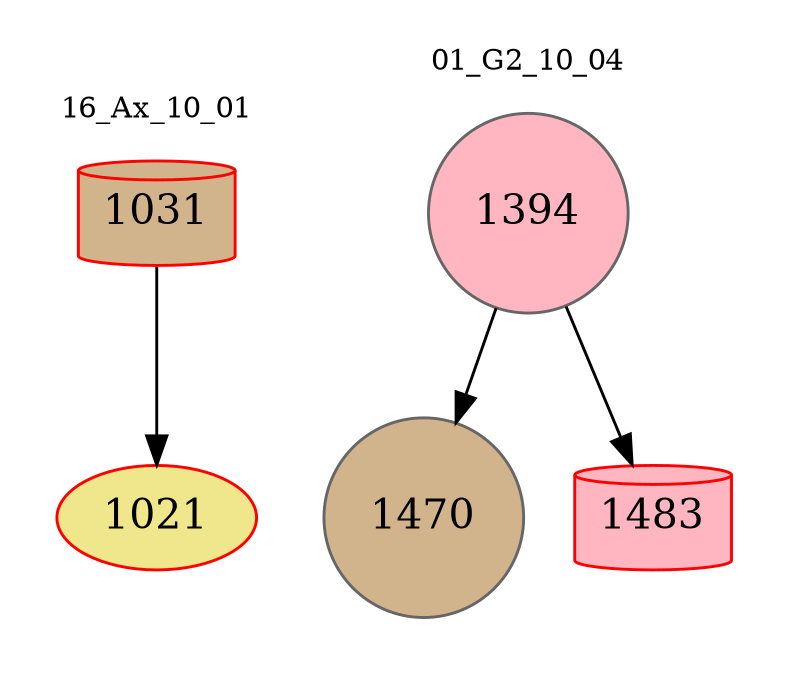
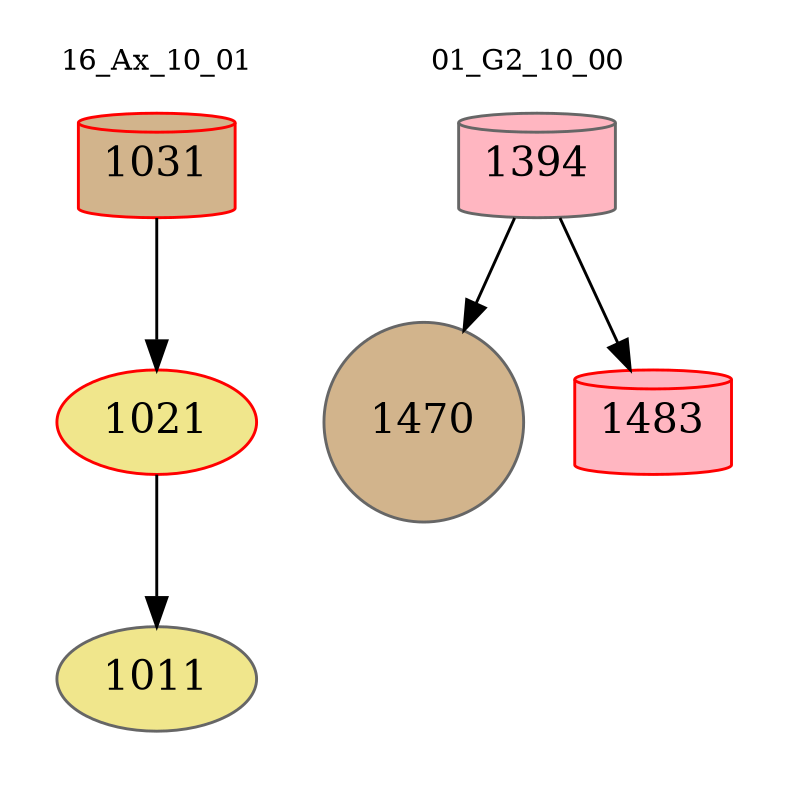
cluster "01_G2_10_04": label "01_G2_10_04" -> "01_G2_10_00"
node "1394": shape circle -> cylinder
node "1011": added
